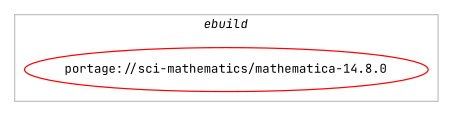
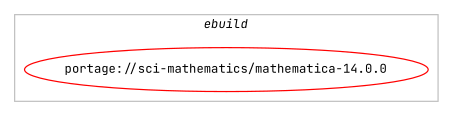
node "portage://sci-mathematics/mathematica-14.8.0": label "portage://sci-mathematics/mathematica-14.8.0" -> "portage://sci-mathematics/mathematica-14.0.0"
